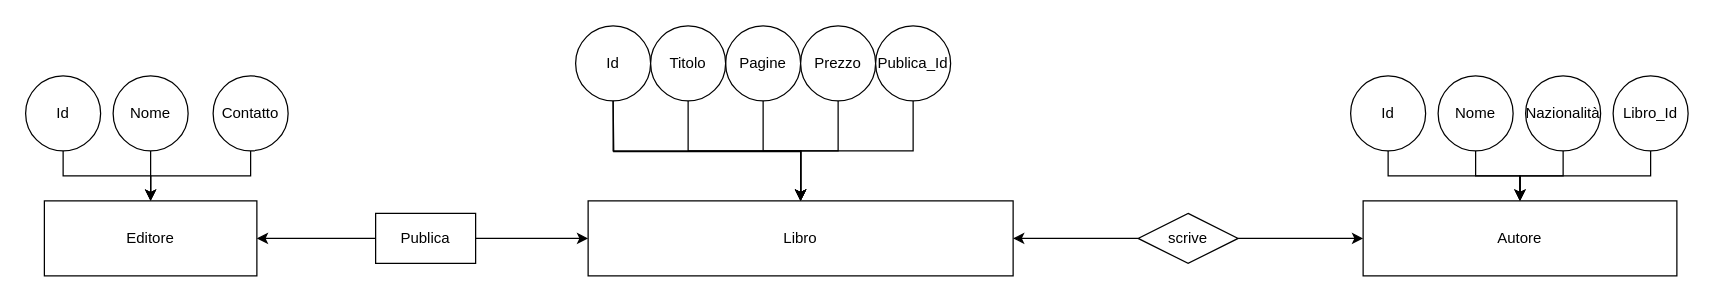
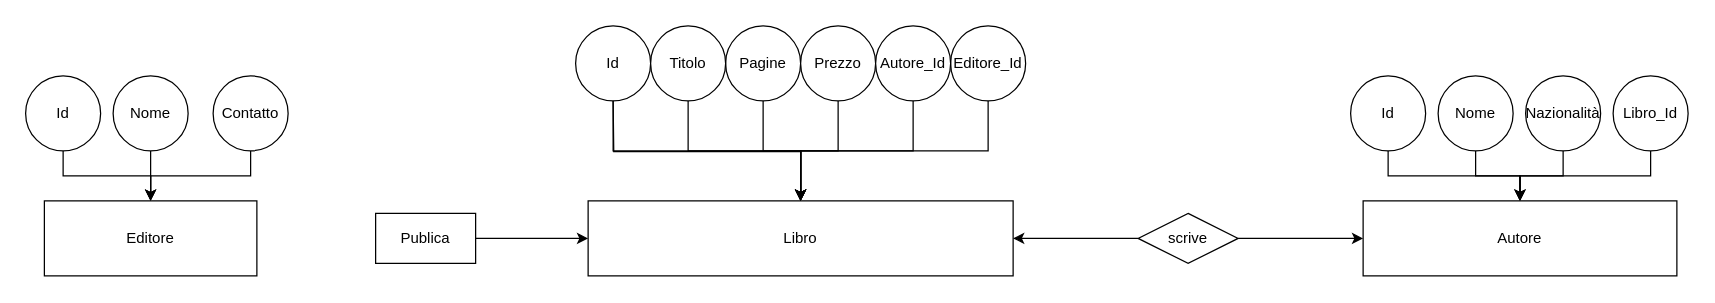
node "Publica_Id": label "Publica_Id" -> "Autore_Id"
node "Editore_Id": added
edge "Editore_Id" -> "Libro": added
edge "Publica" -> "Editore": removed
